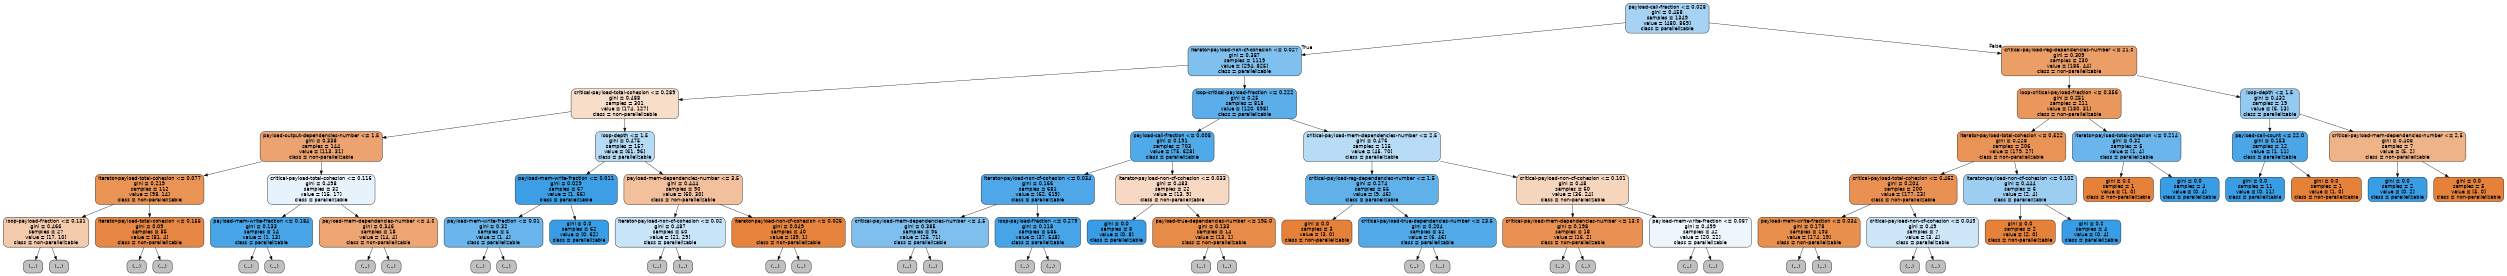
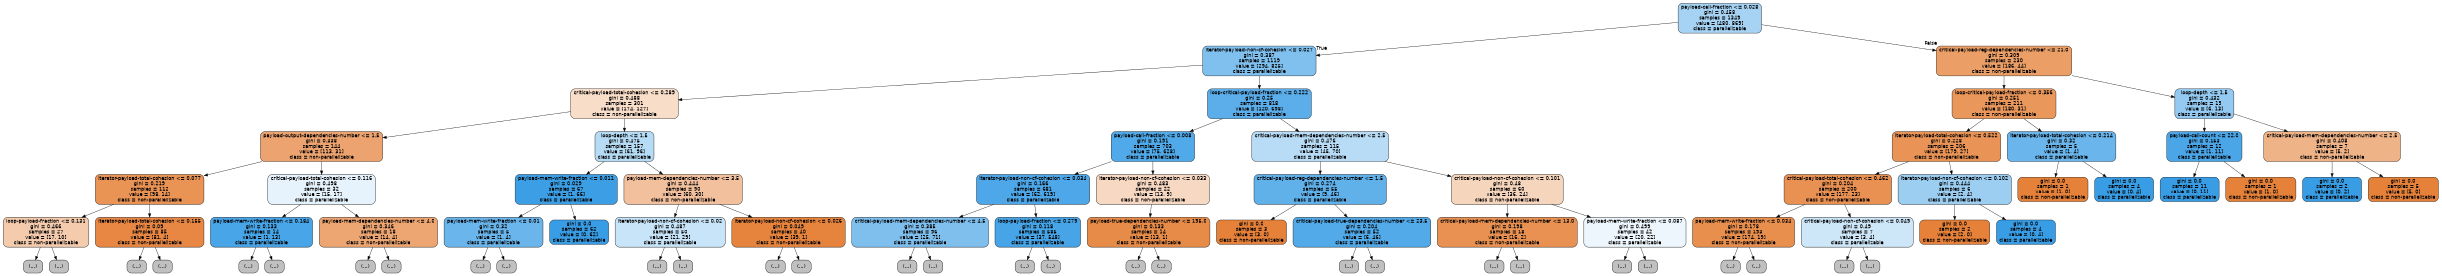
node "gini = 0.0 samples = 8 value = [0, 8] class = parallelizable": removed
